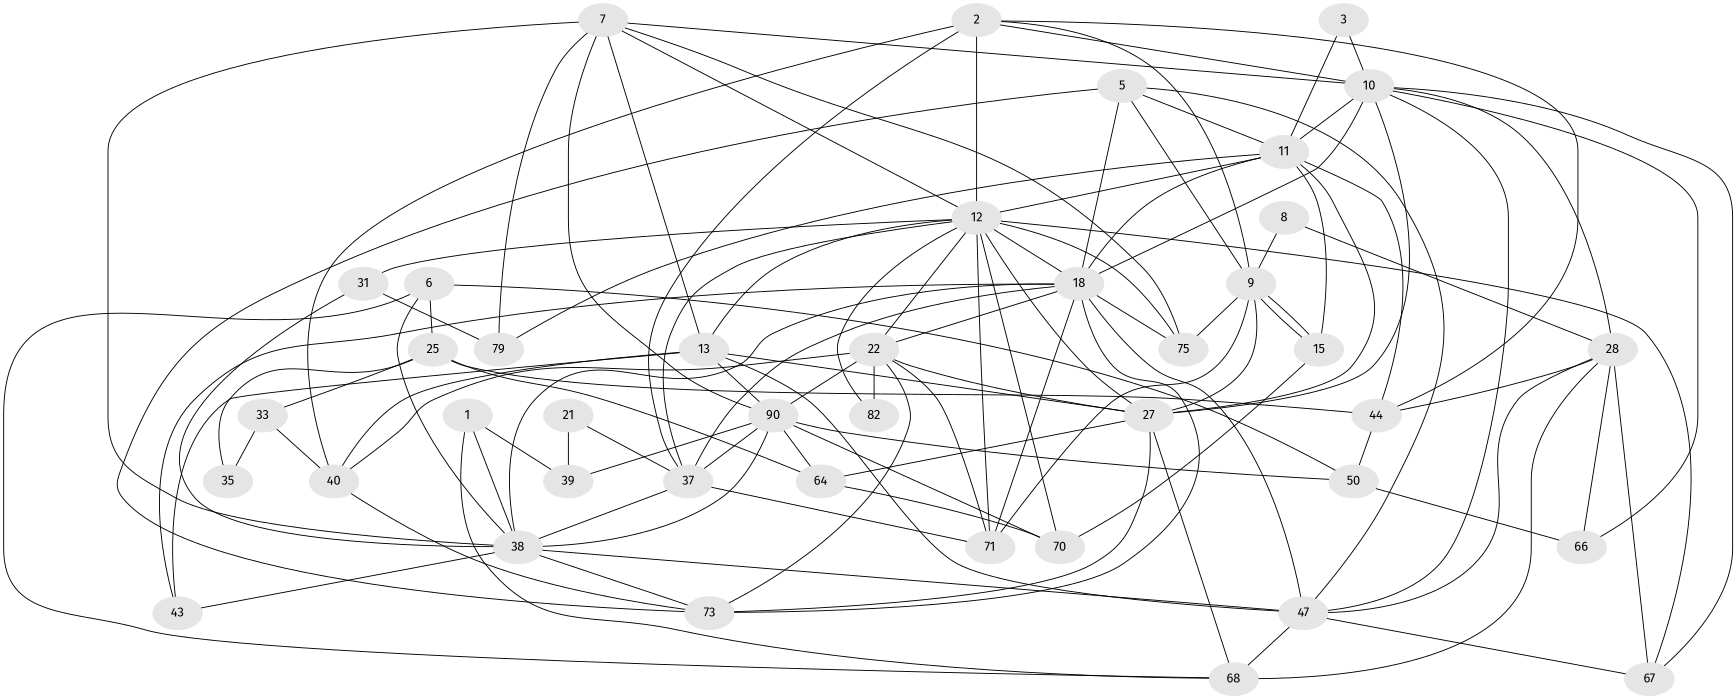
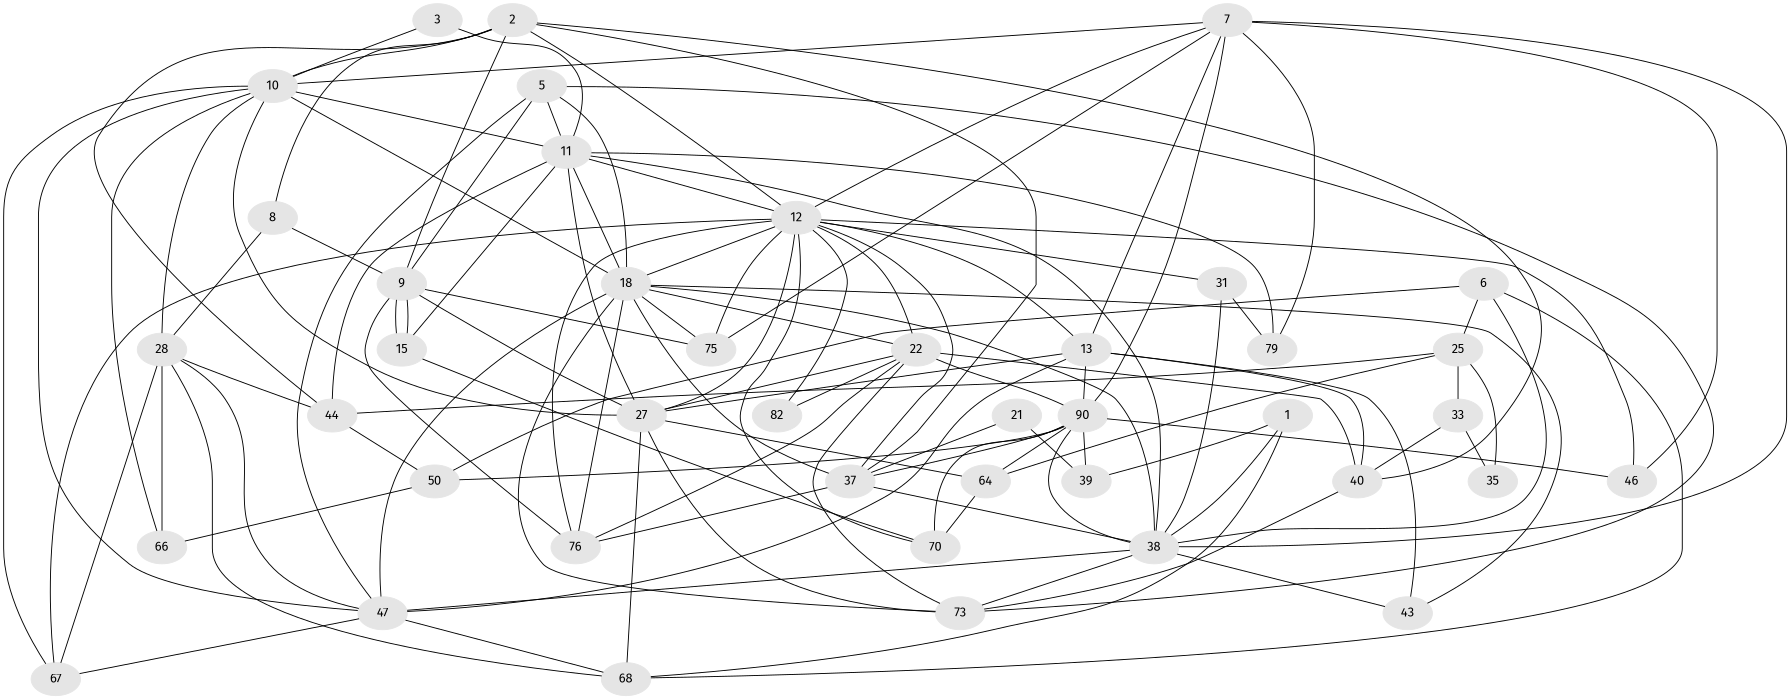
edge "2" -- "8": added
edge "11" -- "38": added
node "46": added
node "71": label "71" -> "76"
